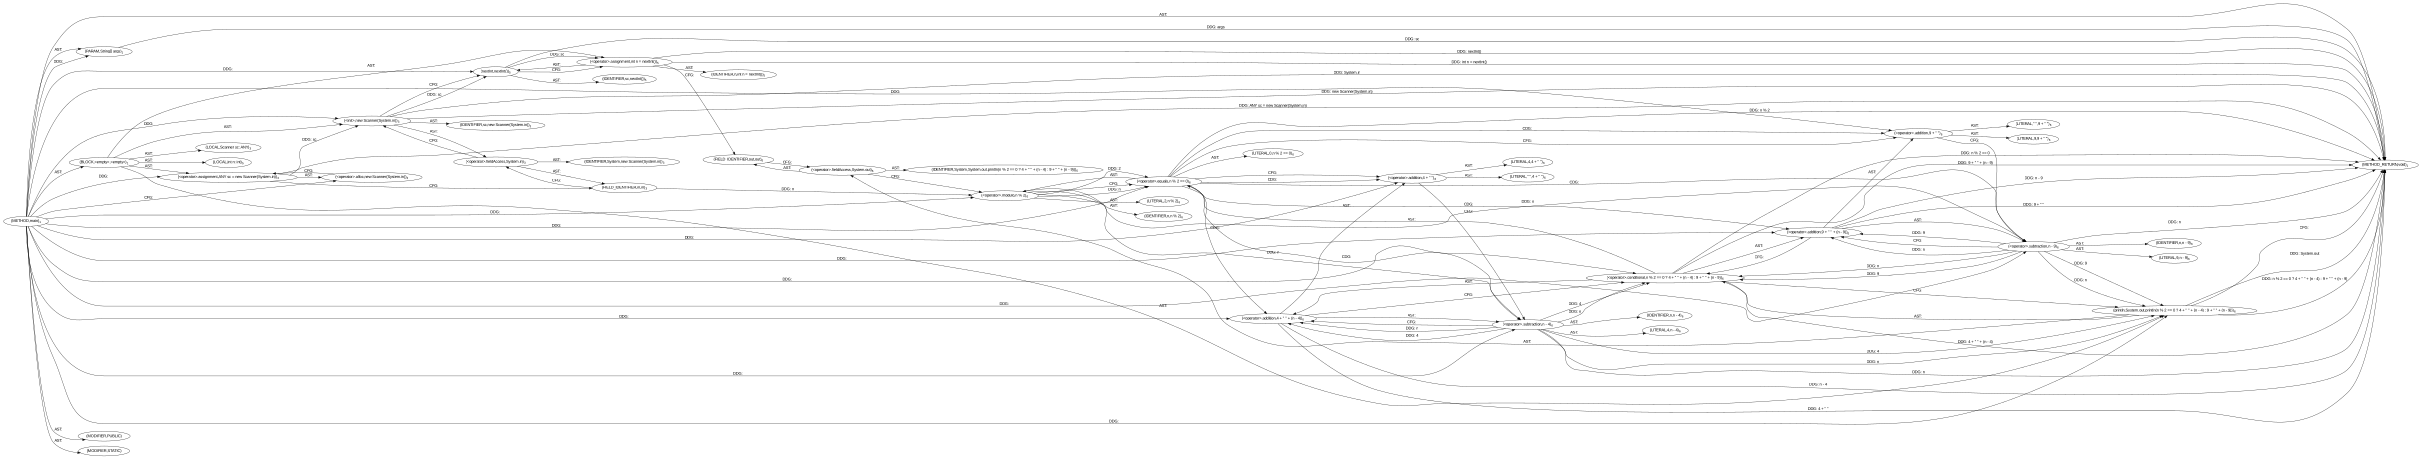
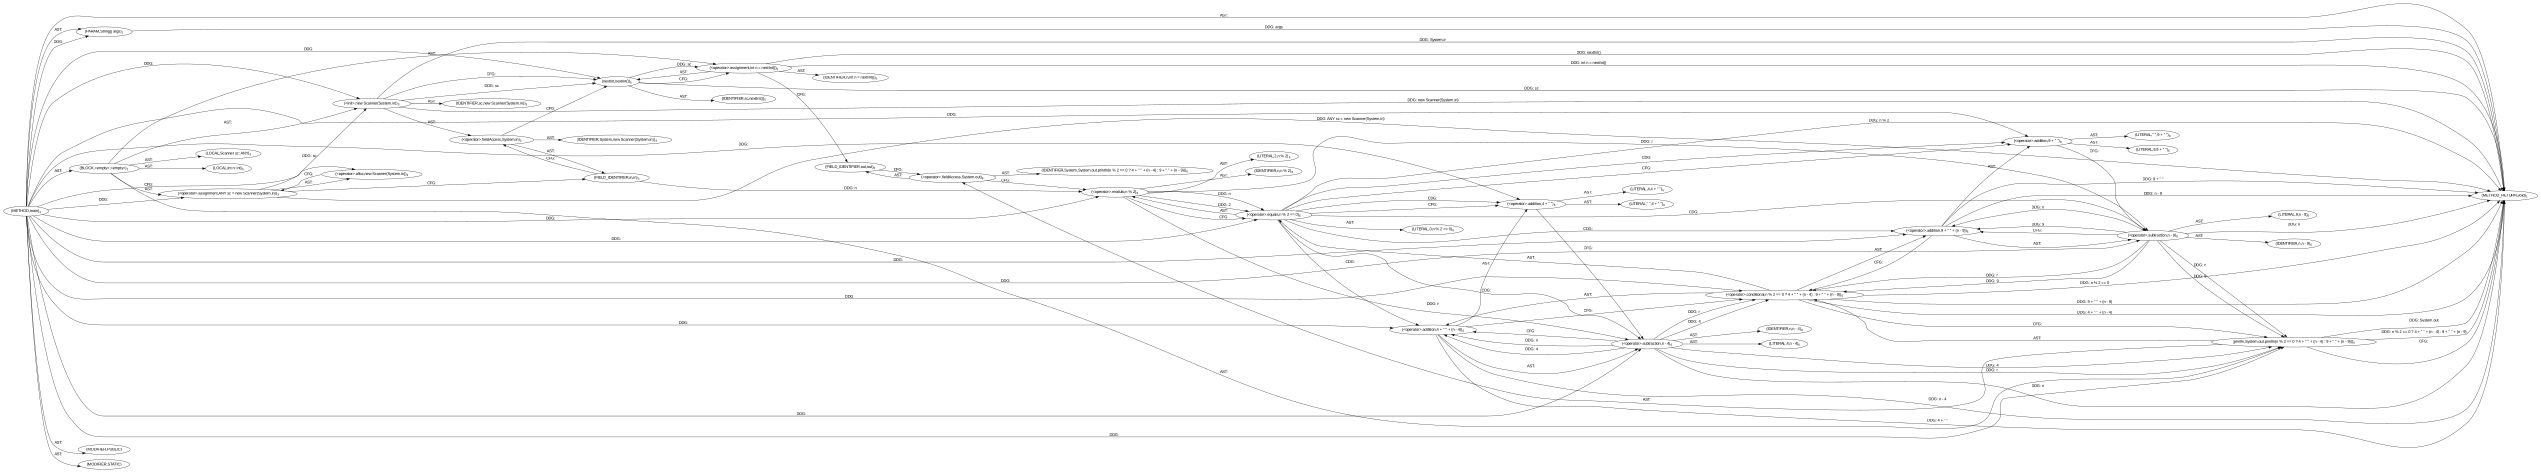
edge "(<operator>.fieldAccess,System.in)" -> "(<init>,new Scanner(System.in))": now "(<operator>.fieldAccess,System.in)" -> "(nextInt,nextInt())"
